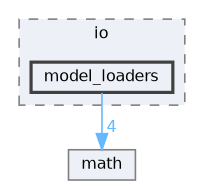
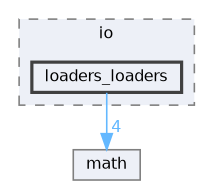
node "model_loaders": label "model_loaders" -> "loaders_loaders"
